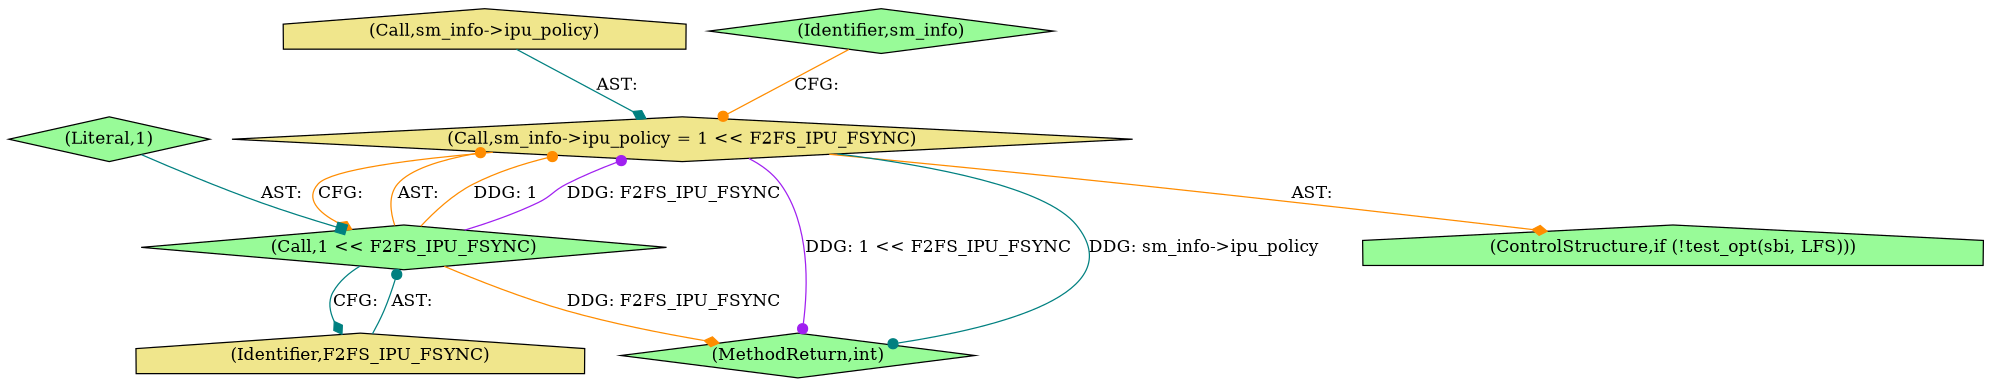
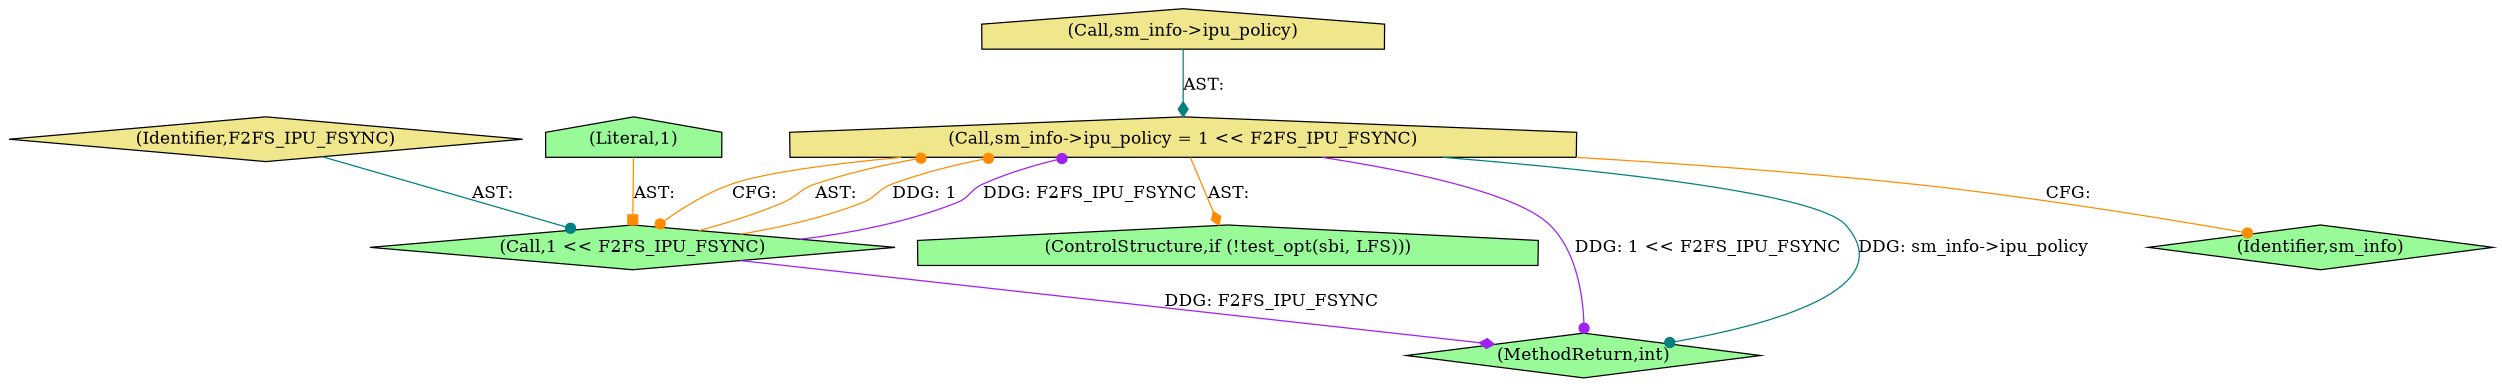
edge "(Identifier,sm_info)" -> "(Call,sm_info->ipu_policy = 1 << F2FS_IPU_FSYNC)": reversed
node "(Literal,1)": shape diamond -> house
node "(Call,sm_info->ipu_policy = 1 << F2FS_IPU_FSYNC)": shape diamond -> house
edge "(Call,sm_info->ipu_policy = 1 << F2FS_IPU_FSYNC)" -> "(Call,1 << F2FS_IPU_FSYNC)": arrowhead diamond -> dot
edge "(Literal,1)" -> "(Call,1 << F2FS_IPU_FSYNC)": color teal -> darkorange
edge "(Call,1 << F2FS_IPU_FSYNC)" -> "(Identifier,F2FS_IPU_FSYNC)": removed, label "CFG:"
edge "(Call,1 << F2FS_IPU_FSYNC)" -> "(MethodReturn,int)": color darkorange -> purple
node "(Identifier,F2FS_IPU_FSYNC)": shape house -> diamond
